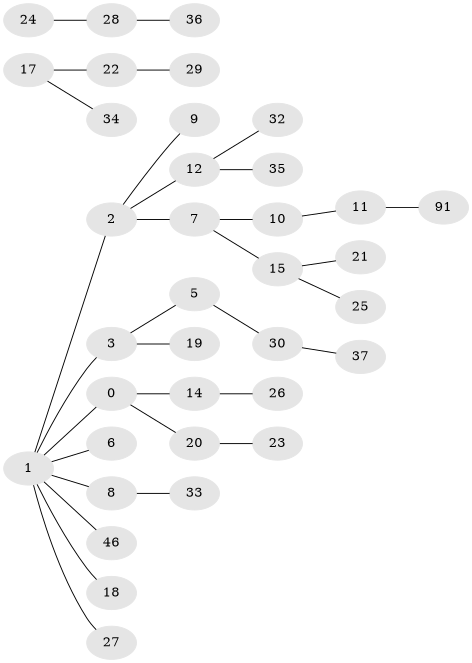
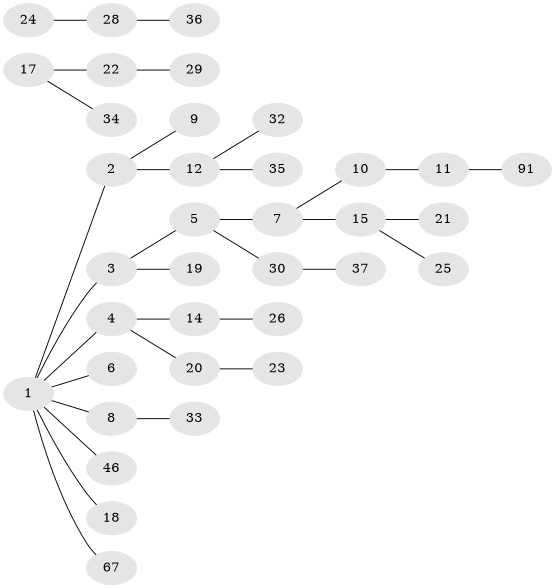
edge "2" -- "7": now "5" -- "7"
node "0": label "0" -> "4"
node "27": label "27" -> "67"
